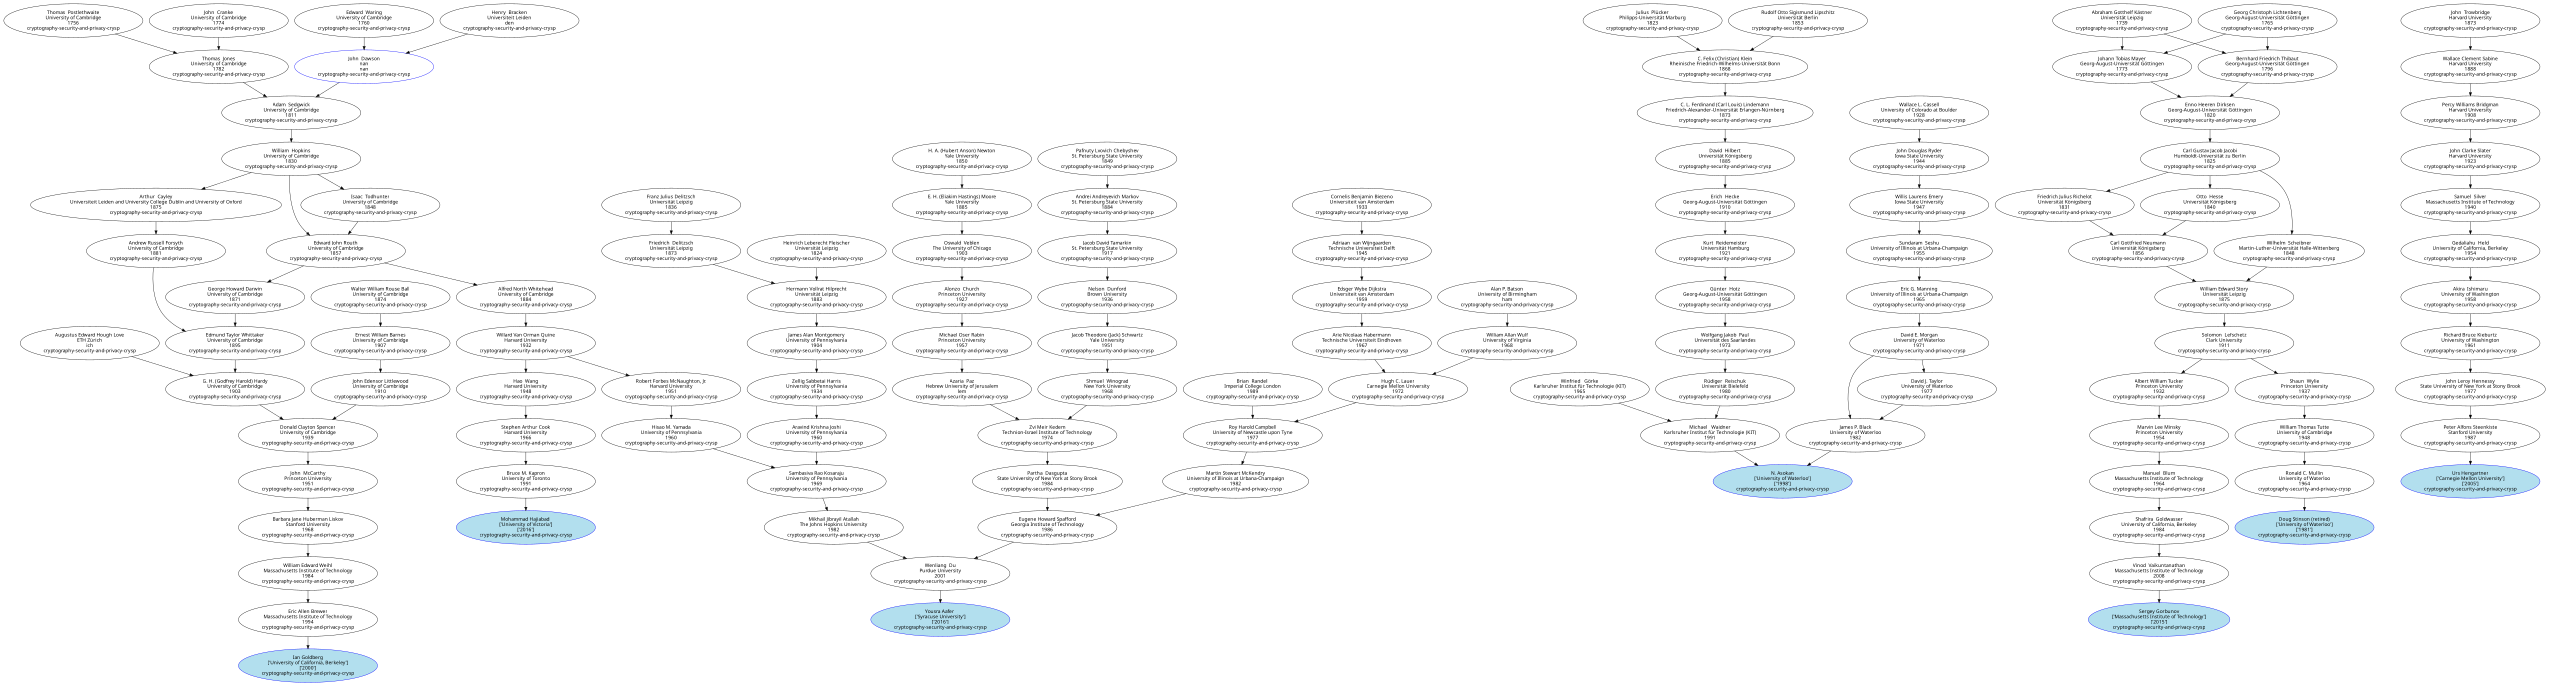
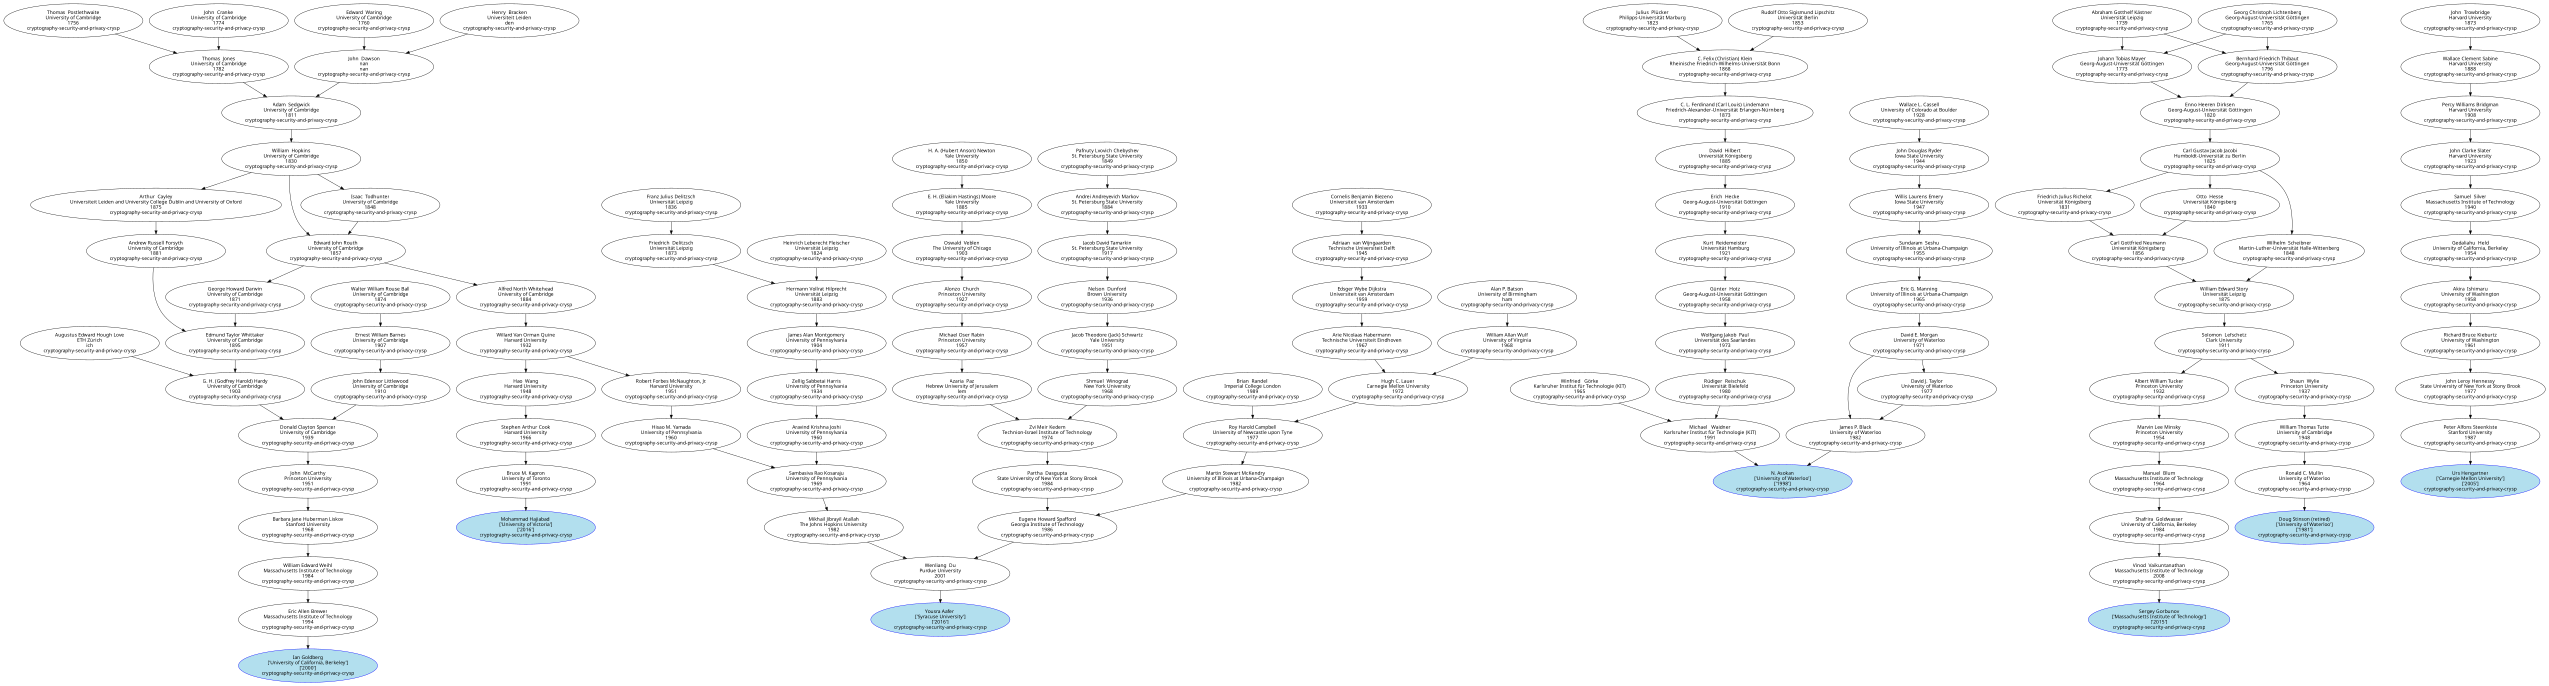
node "John  Dawson nan nan cryptography-security-and-privacy-crysp": color blue -> black
